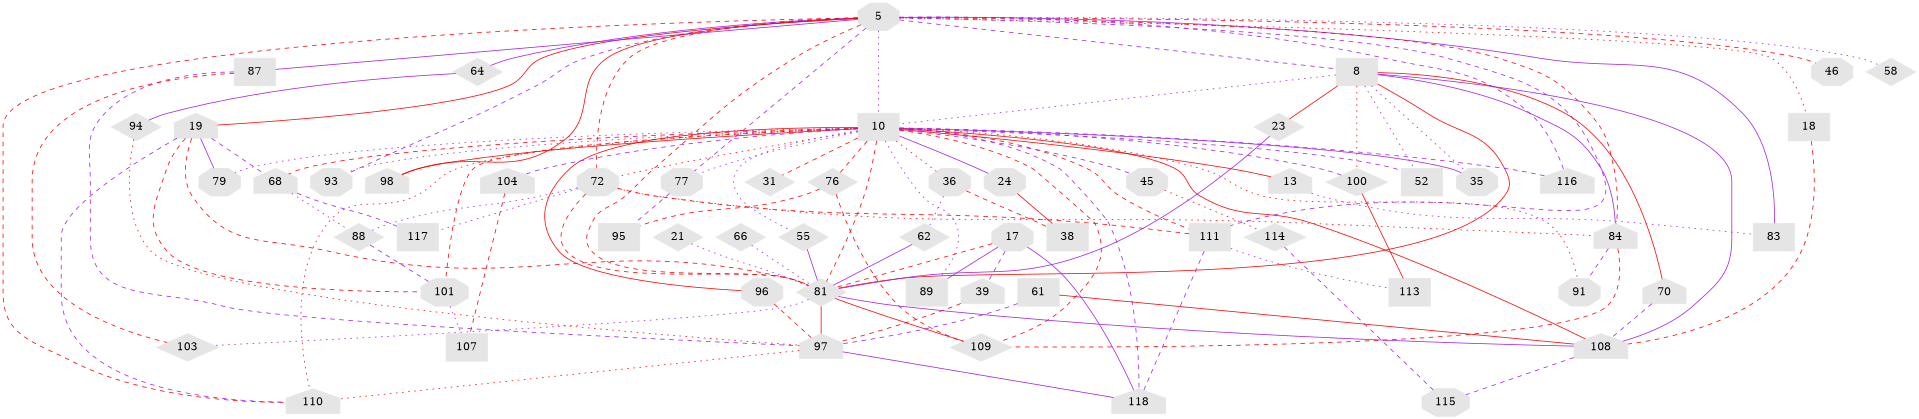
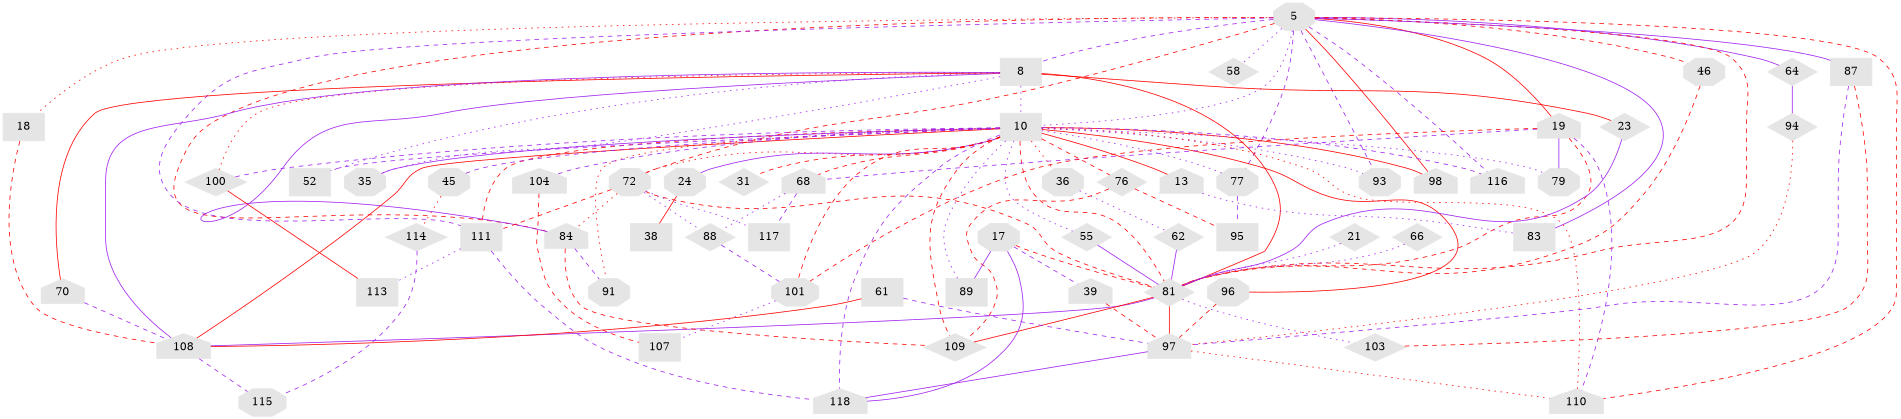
edge "36" -- "38": removed
edge "46" -- "81": added
